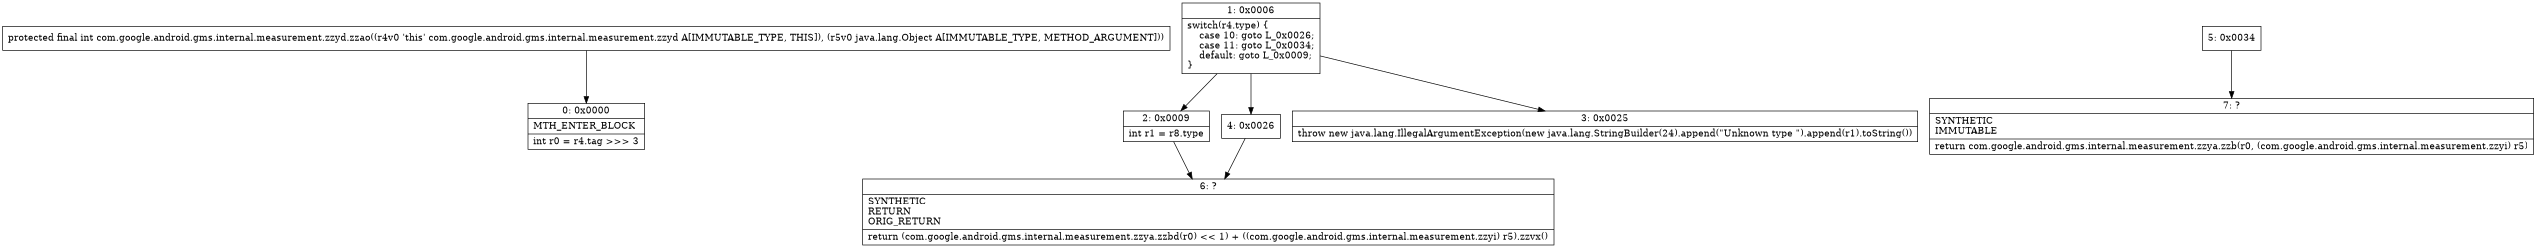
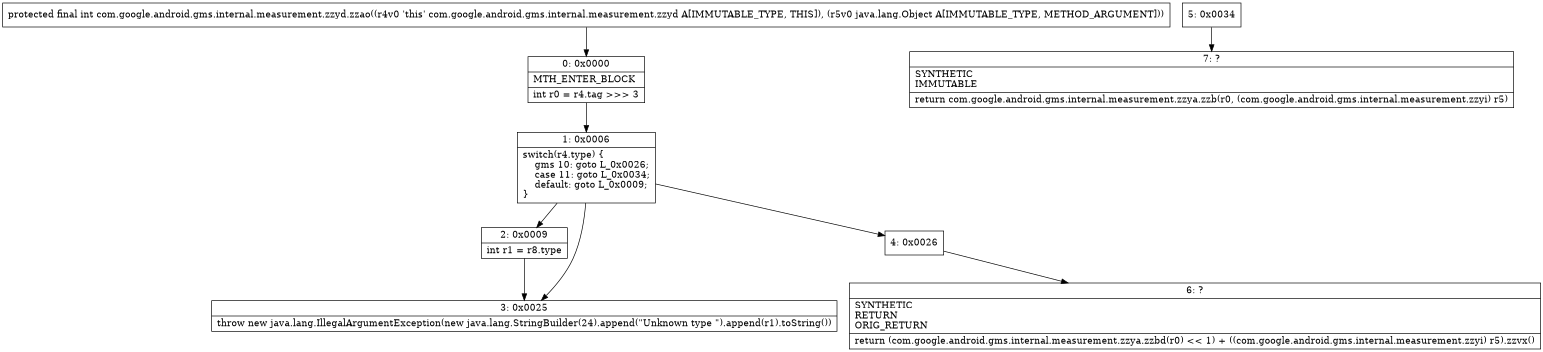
node "1: 0x0006": text "case 10: goto L_0x0026;" -> "gms 10: goto L_0x0026;"
edge "0: 0x0000" -> "1: 0x0006": added
edge "2: 0x0009" -> "6: ?": now "2: 0x0009" -> "3: 0x0025"
